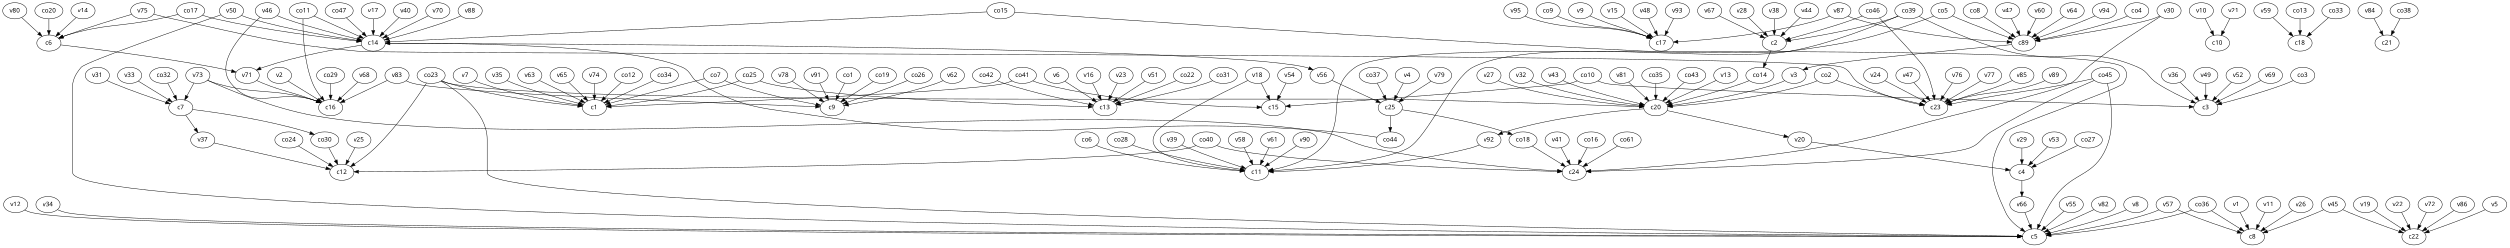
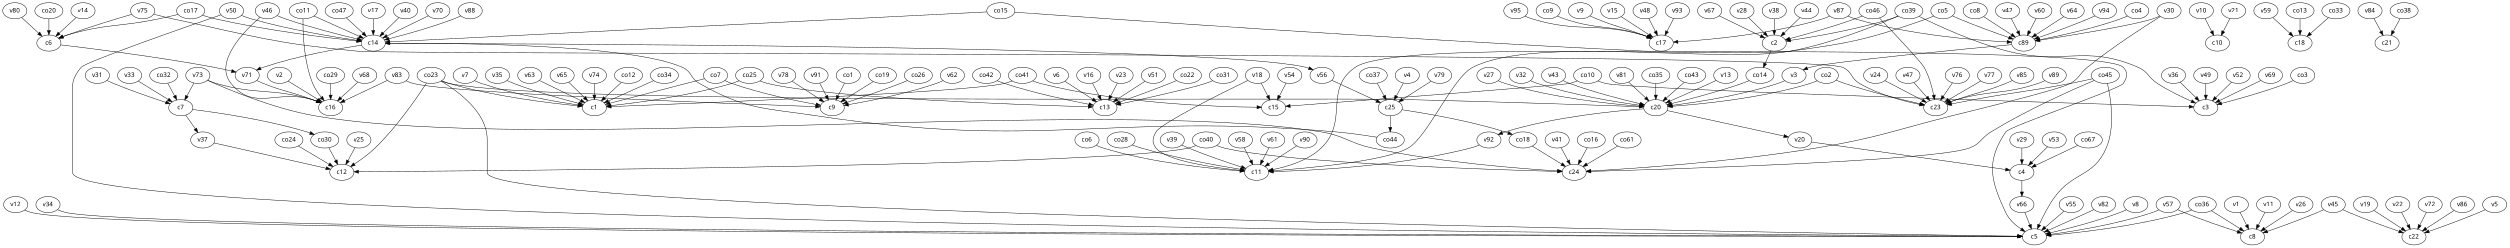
node "co27": label "co27" -> "co67"
